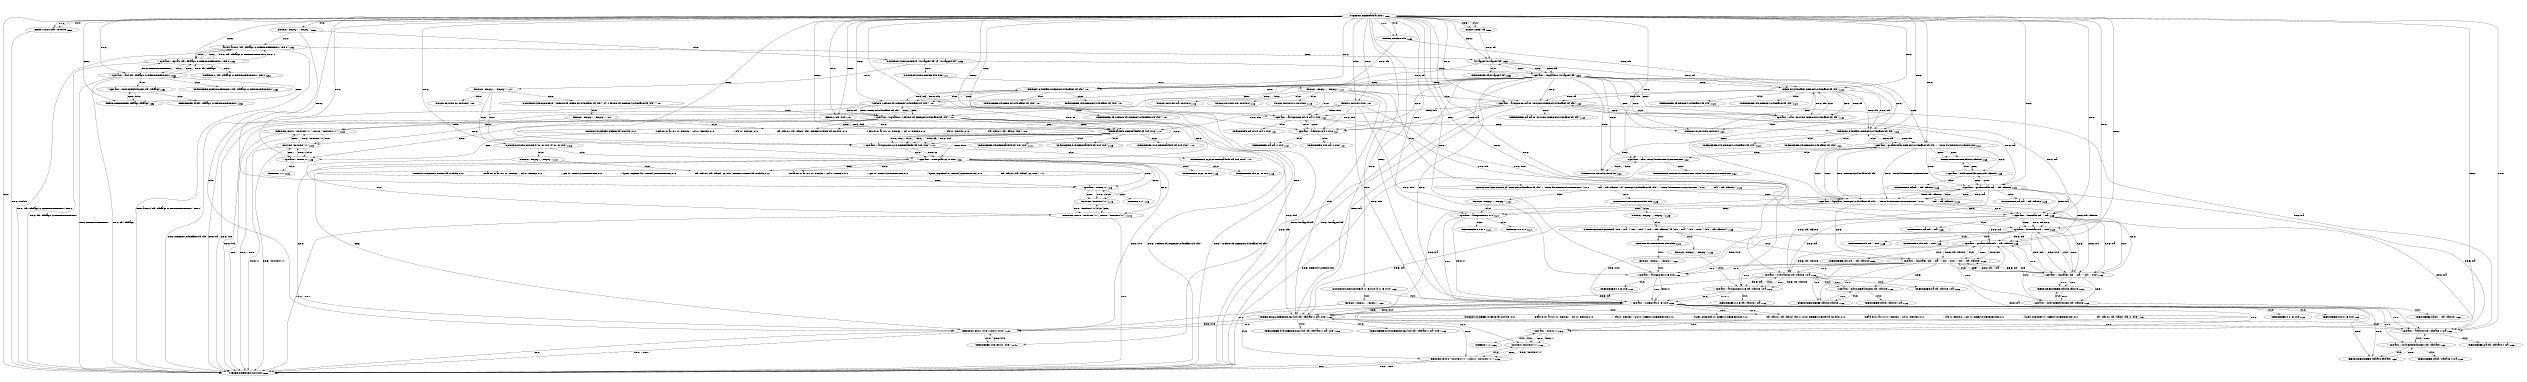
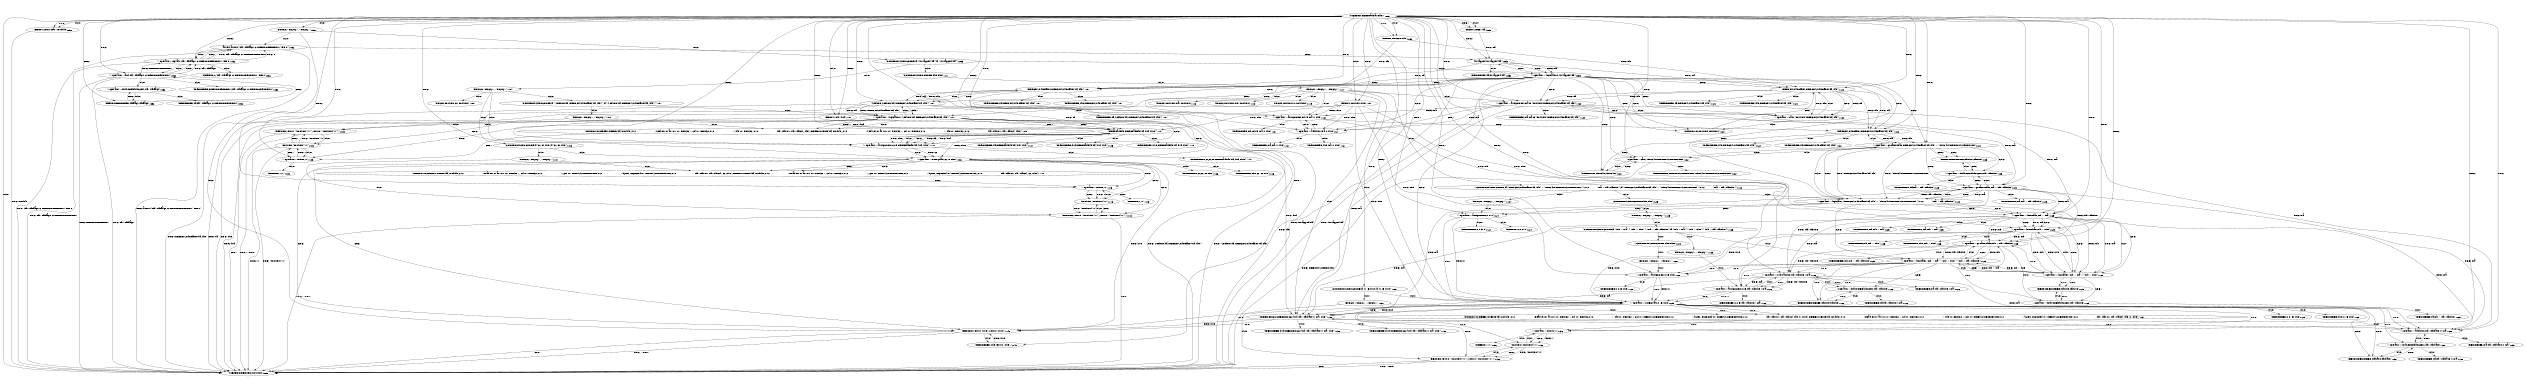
edge "(METHOD,TIFFReadRawTile1)" -> "(<operator>.assignment,mb = ma + size)": label "CFG: " -> "DDG: "
node "(IDENTIFIER,mb,mb < ma)": added
